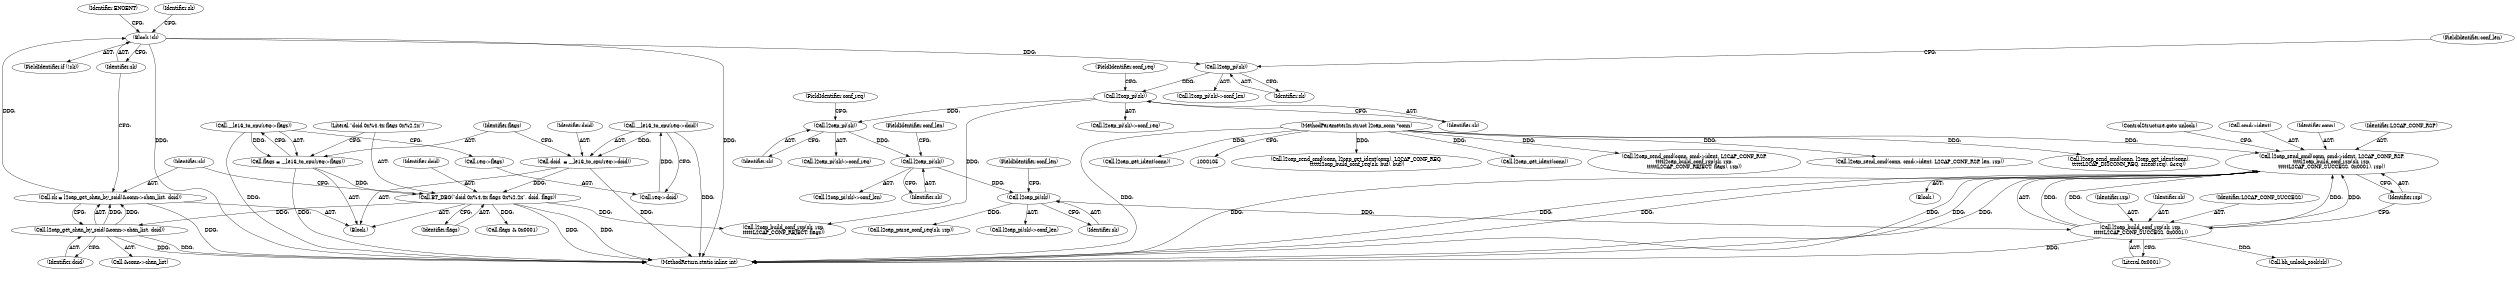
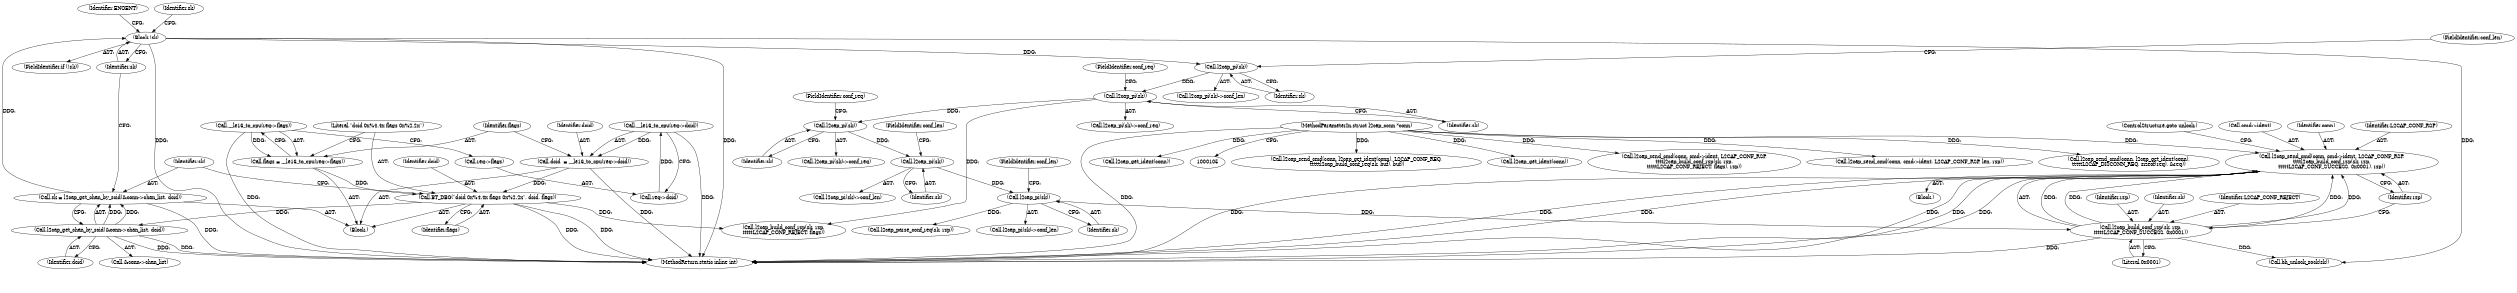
edge "(Block,!sk)" -> "(Call,bh_unlock_sock(sk))": added, label "DDG:"
node "(Identifier,L2CAP_CONF_SUCCESS)": label "(Identifier,L2CAP_CONF_SUCCESS)" -> "(Identifier,L2CAP_CONF_REJECT)"
node "(Call,flags & 0x0001)": removed
edge "(Call,flags = __le16_to_cpu(req->flags))" -> "(MethodReturn,static inline int)": removed, label "DDG:"
